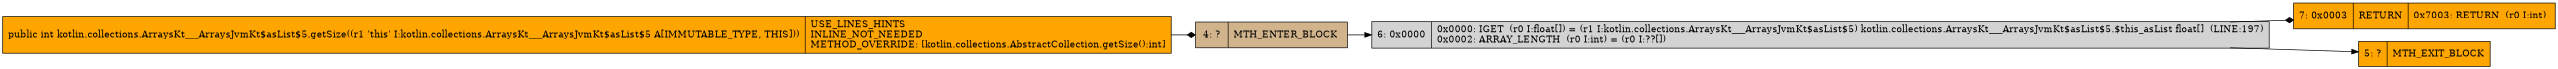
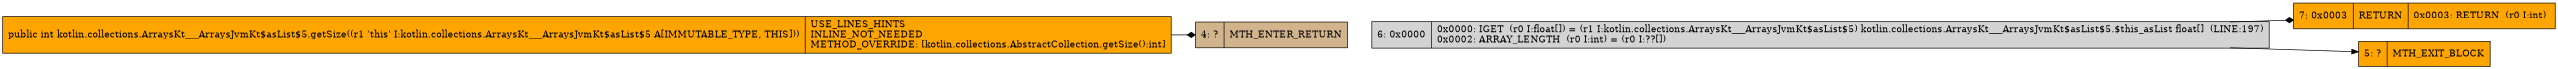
node "7: 0x0003": text "0x7003: RETURN  (r0 I:int)" -> "0x0003: RETURN  (r0 I:int)"
node "4: ?": text "MTH_ENTER_BLOCK" -> "MTH_ENTER_RETURN"
edge "4: ?" -> "6: 0x0000": removed
